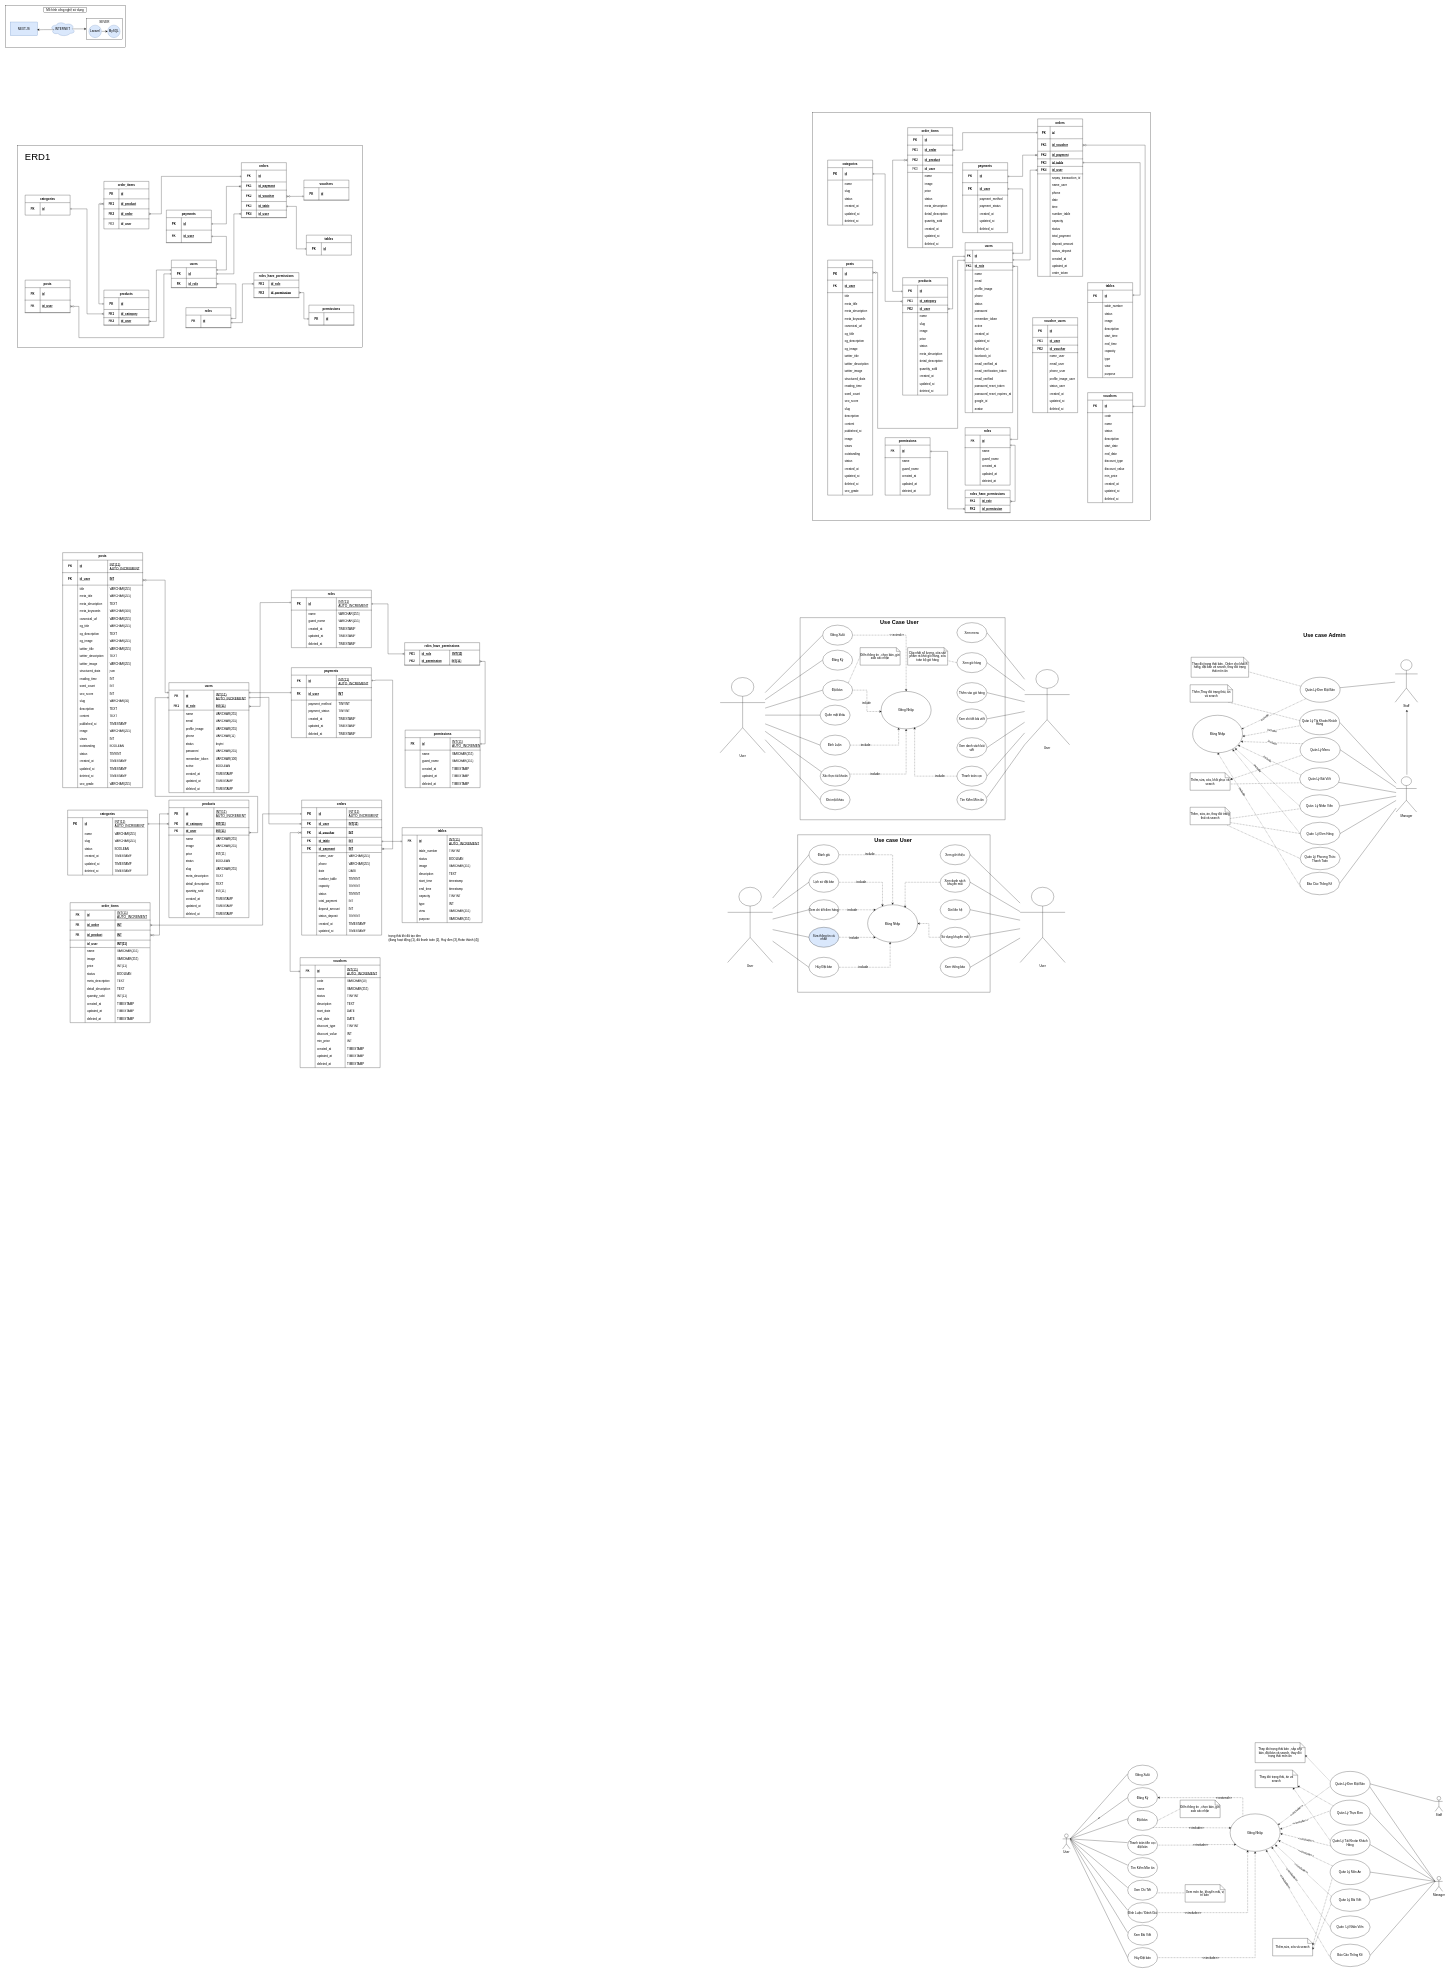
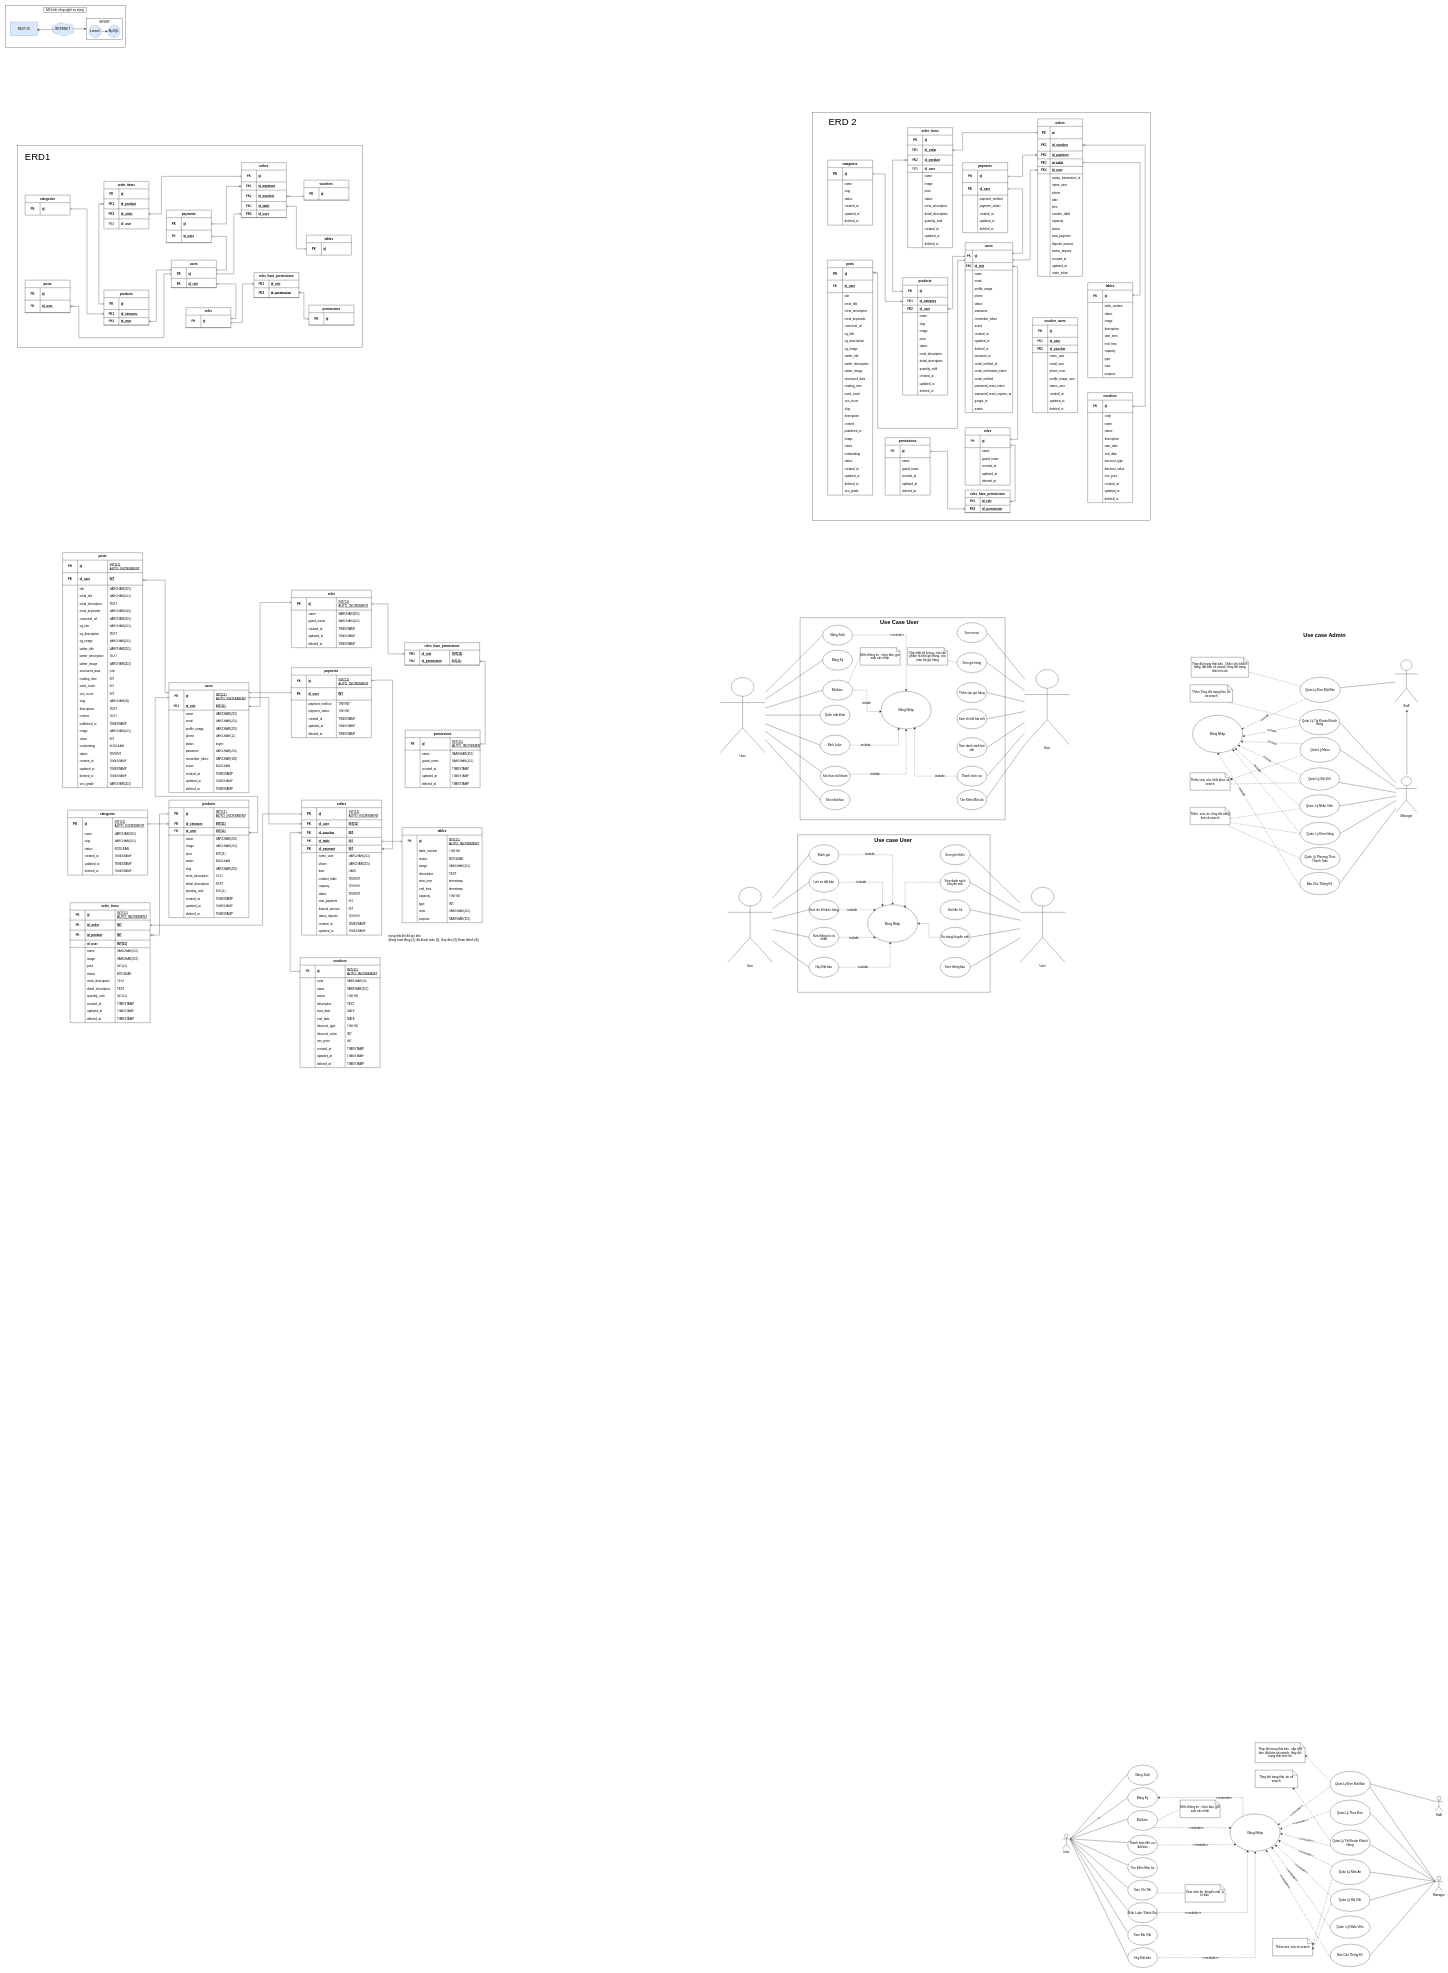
node "ERD 2": added
node "Sửa thông tin cá nhân": fillcolor #dae8fc -> #ffffff
edge "Quản Lý Thực Đơn" -> "Thay đổi trạng thái, ẩn và search": removed
